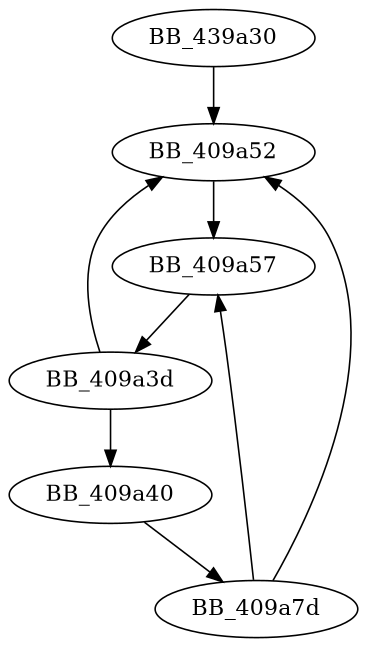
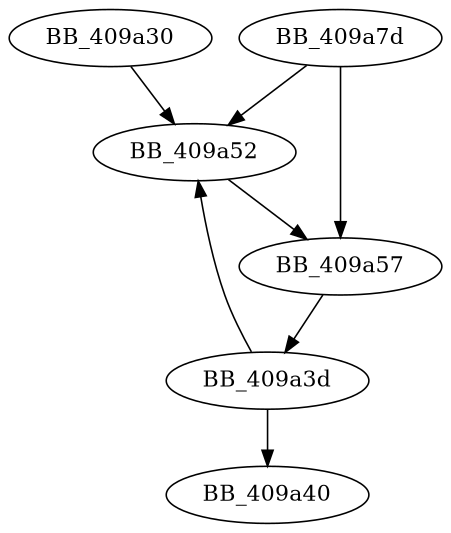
node "BB_439a30": label "BB_439a30" -> "BB_409a30"
edge "BB_409a40" -> "BB_409a7d": removed
